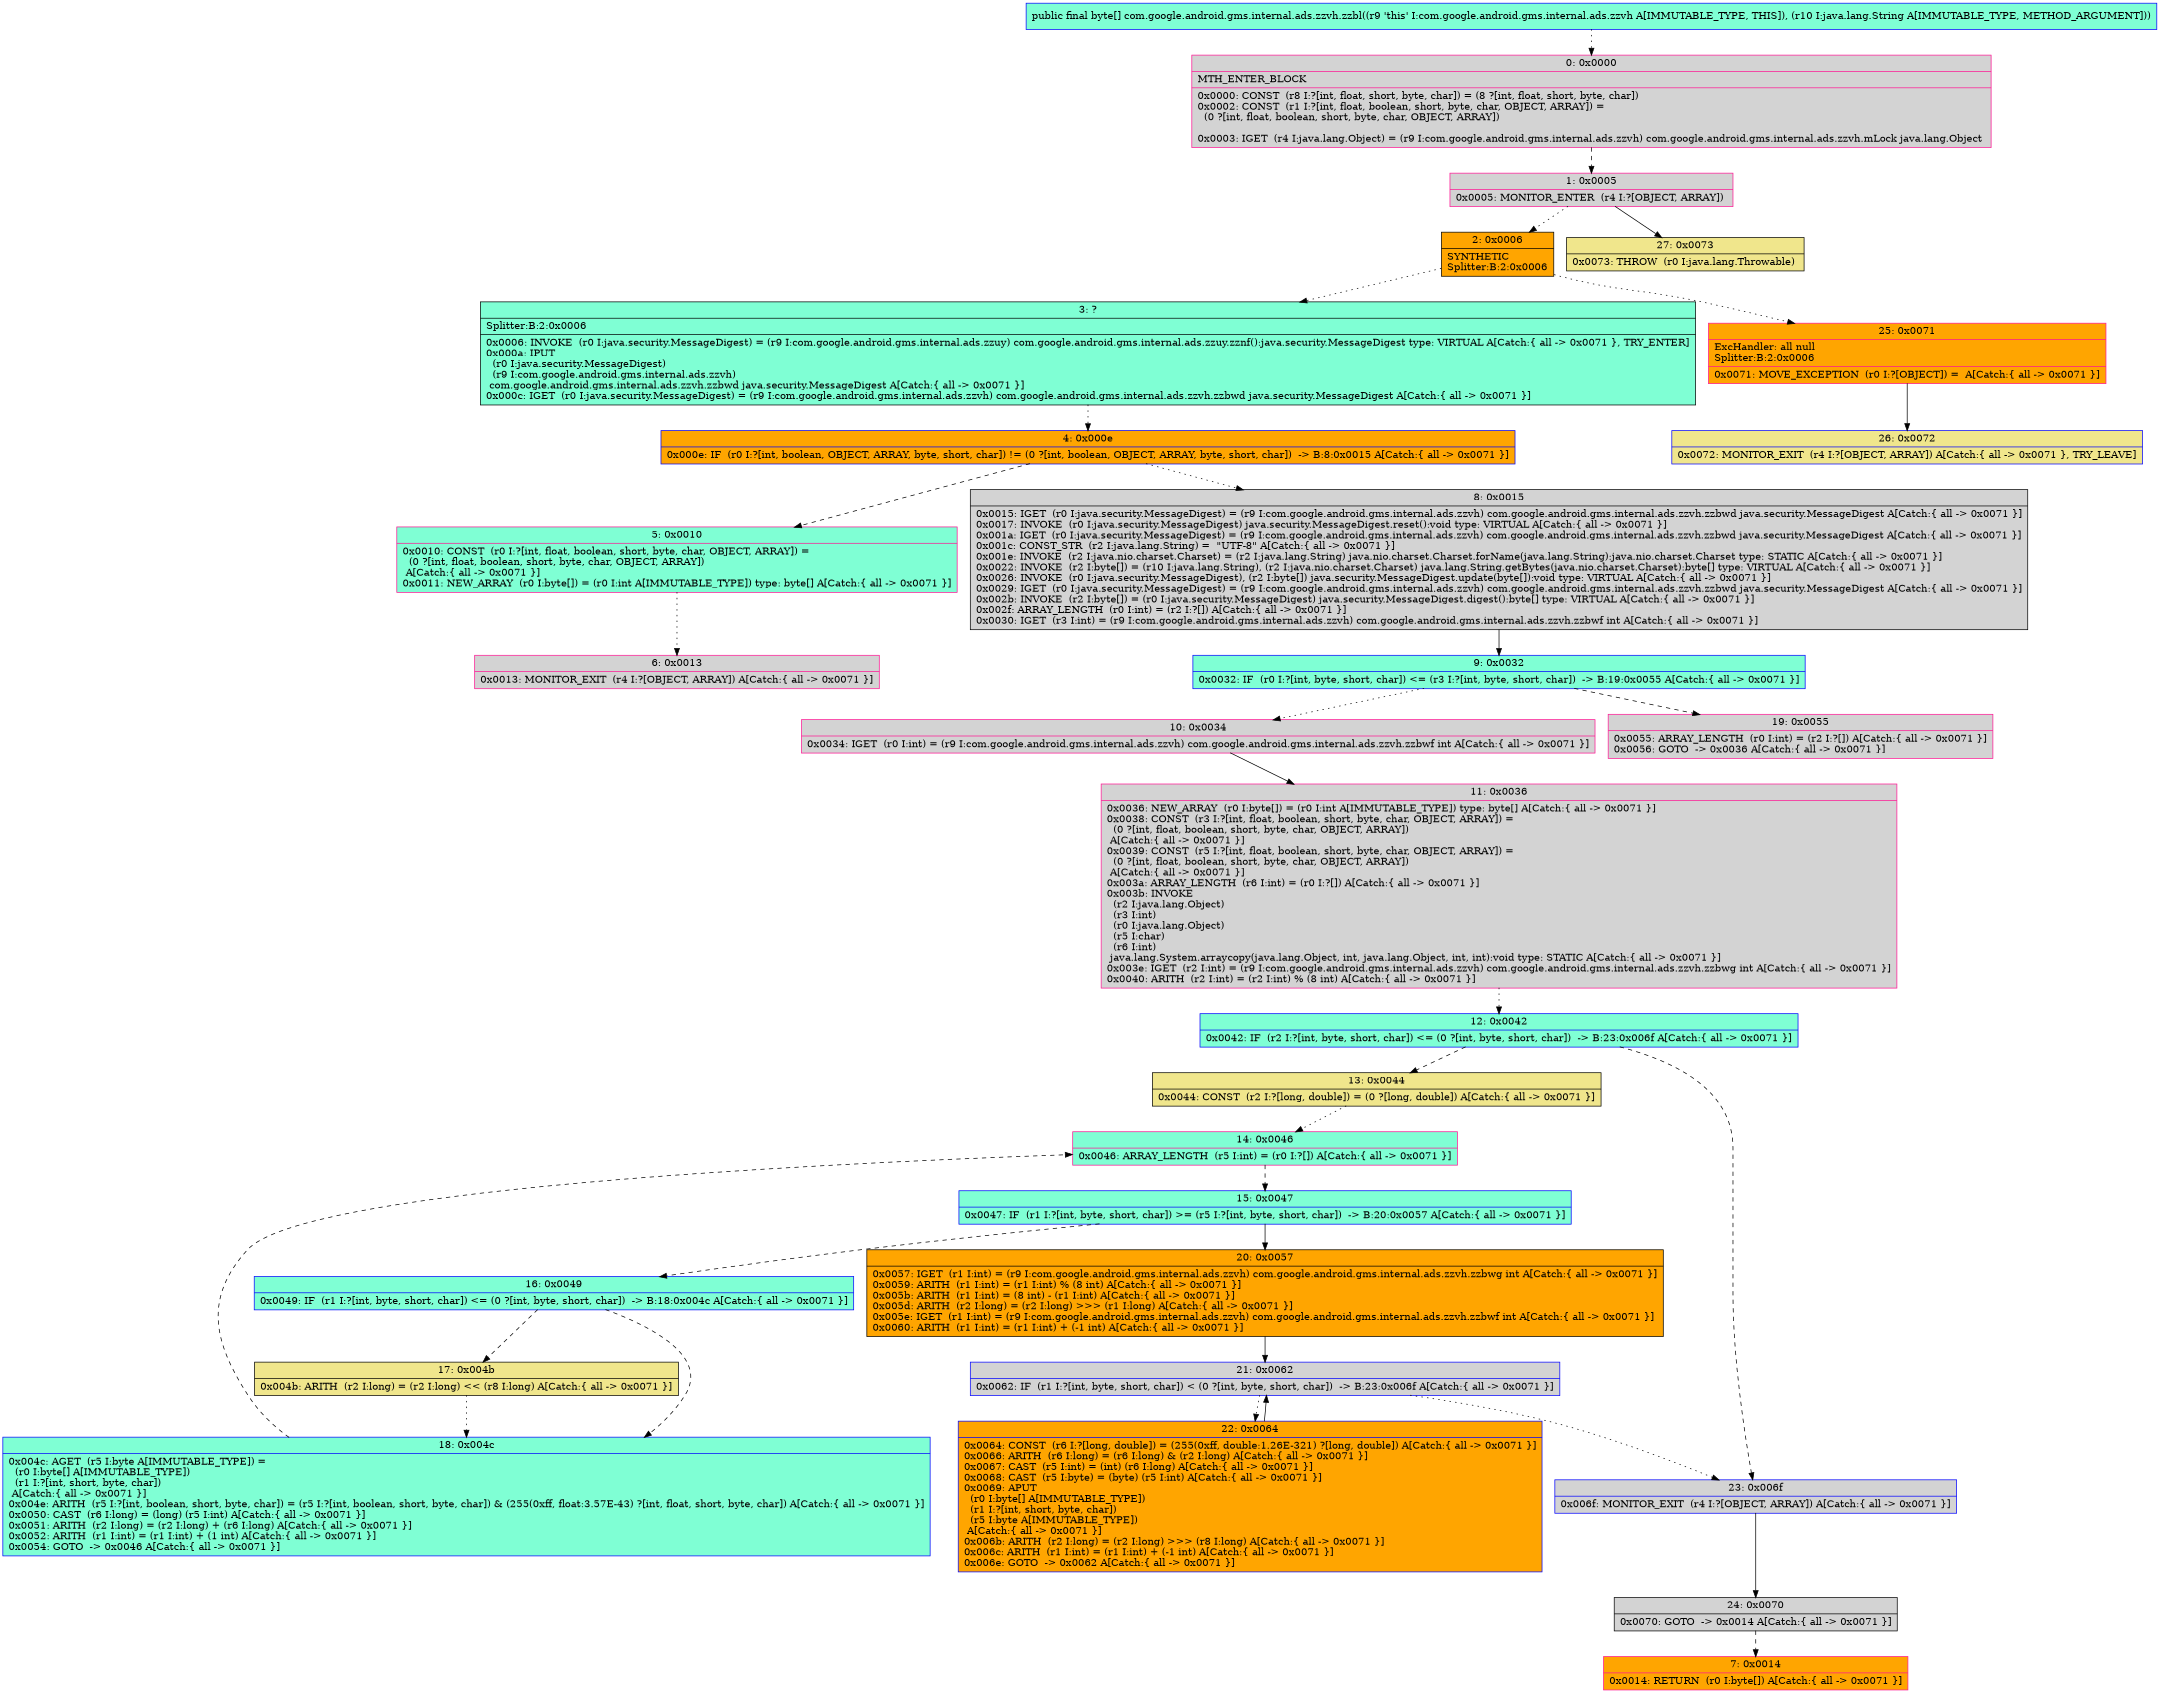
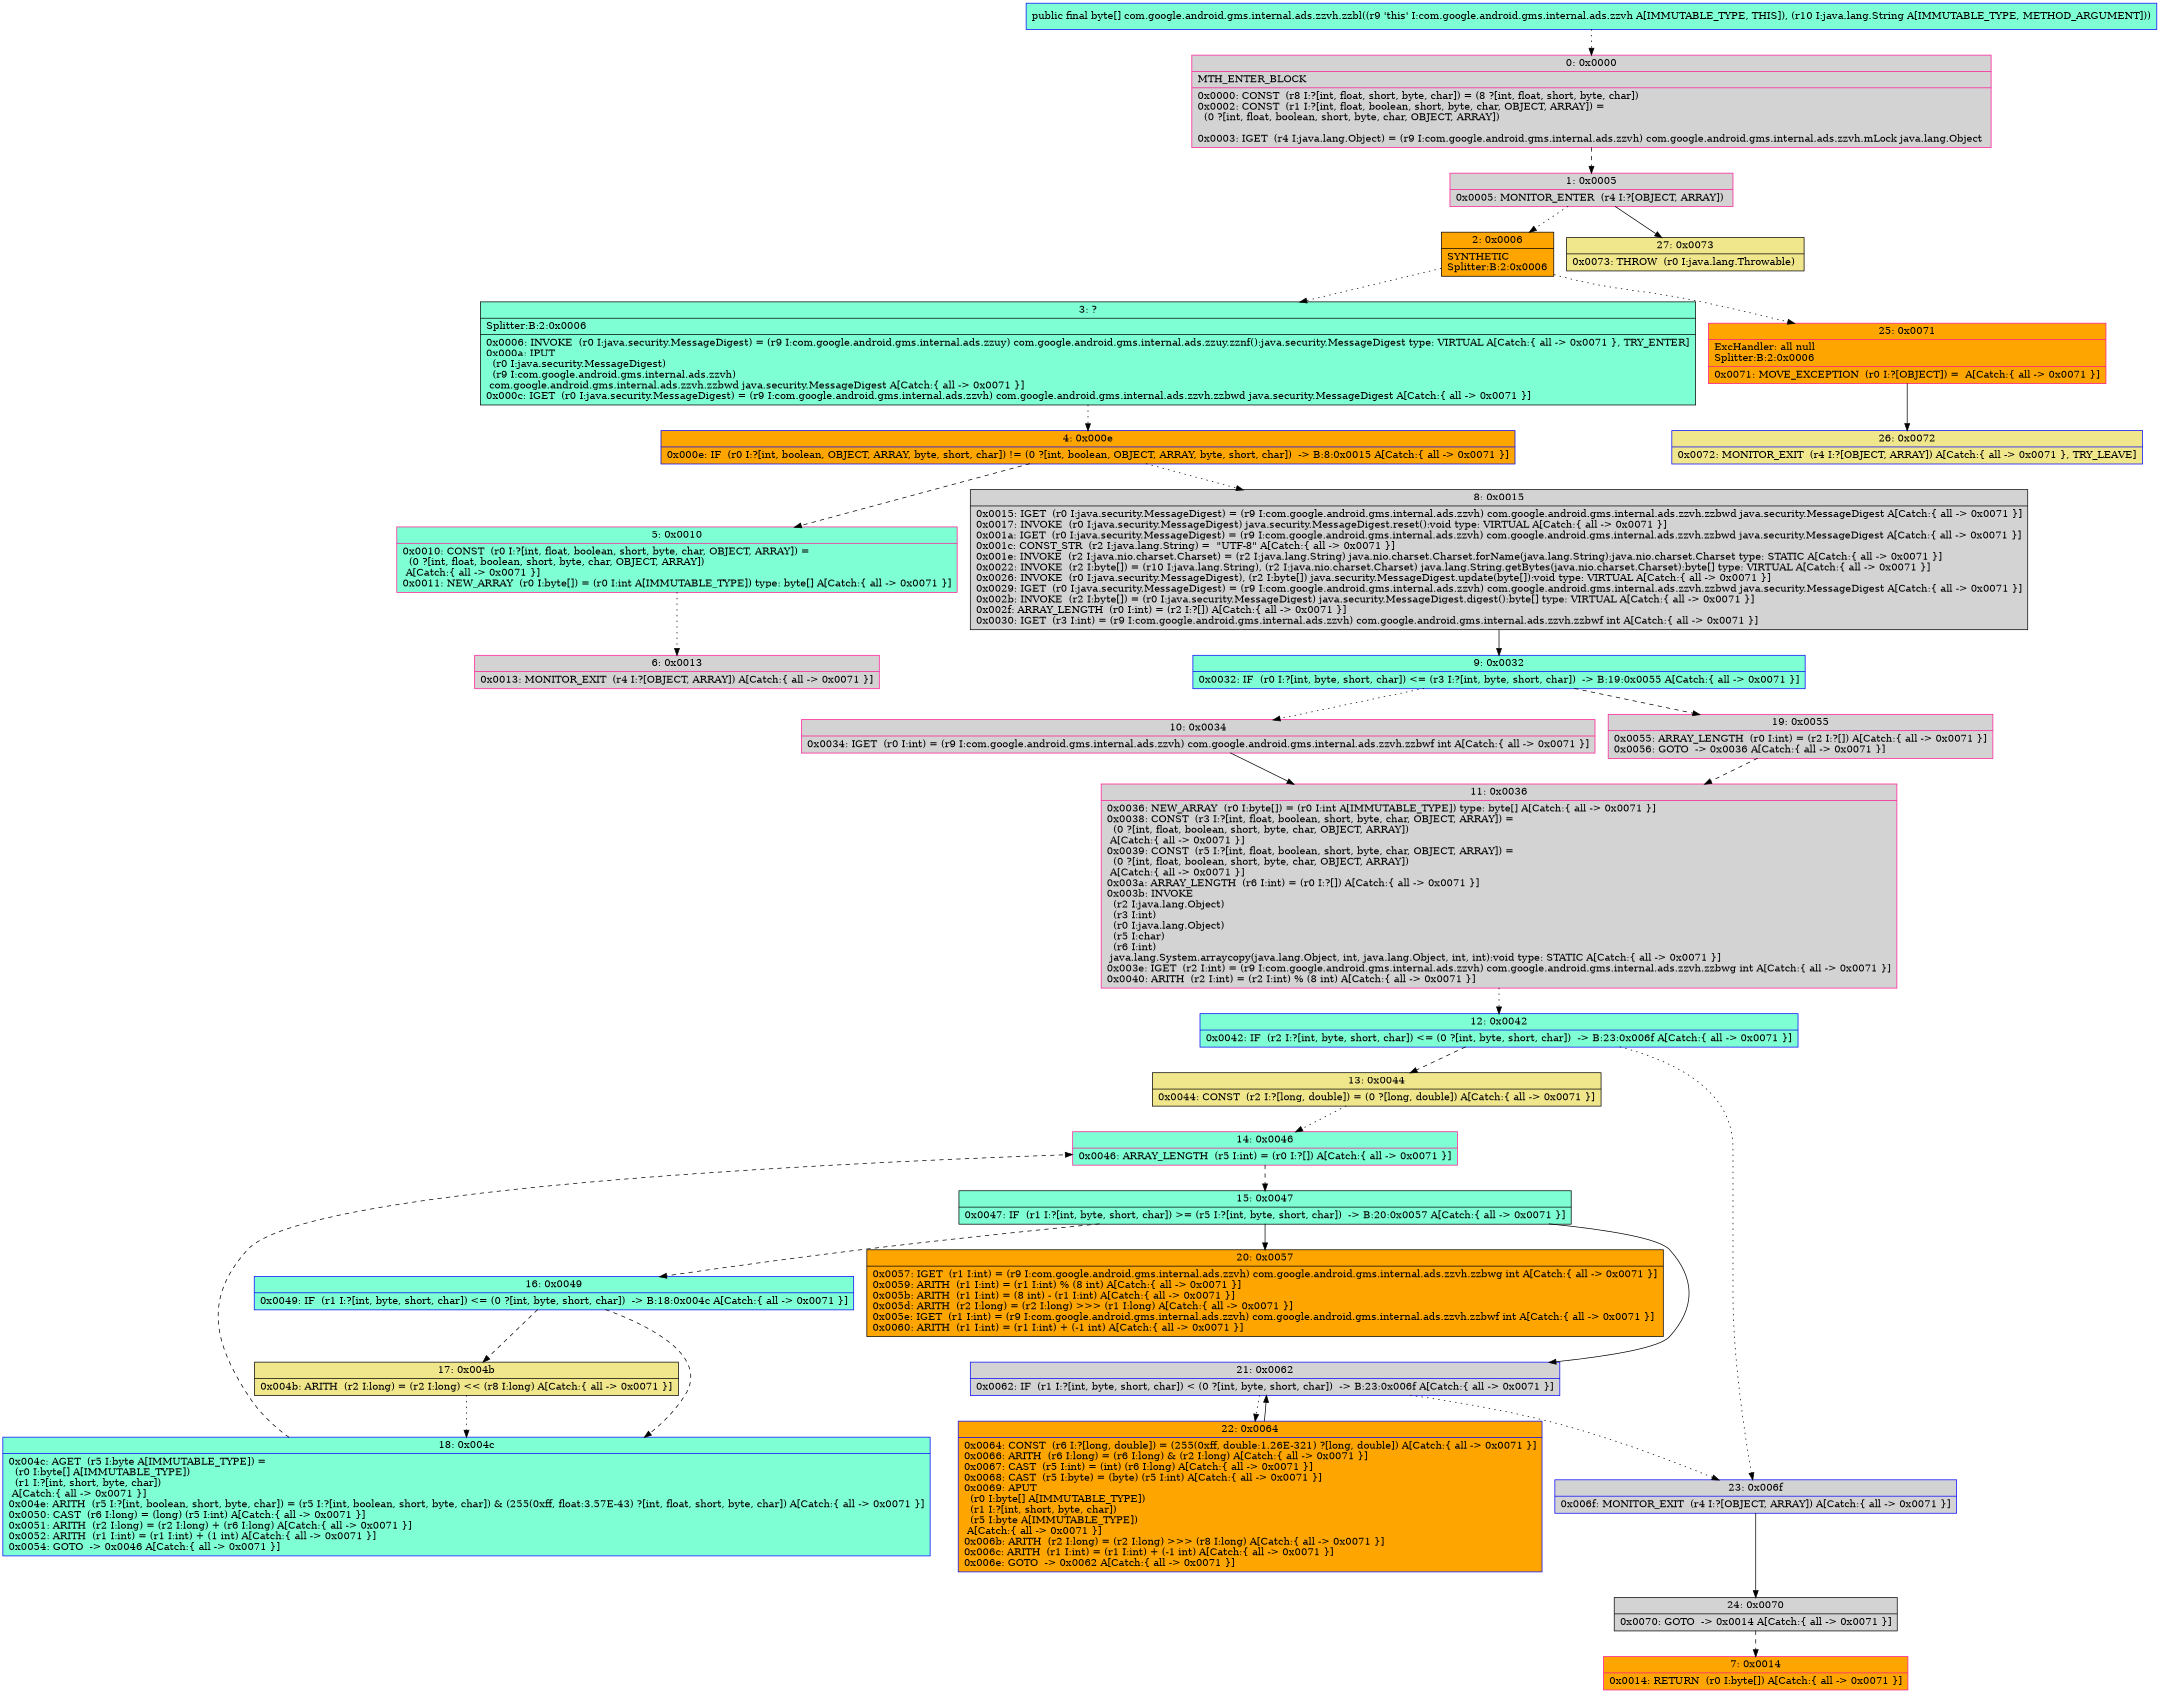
edge "19: 0x0055" -> "11: 0x0036": added
node "15: 0x0047": color blue -> black
edge "12: 0x0042" -> "23: 0x006f": style dashed -> dotted
edge "20: 0x0057" -> "21: 0x0062": now "15: 0x0047" -> "21: 0x0062"
